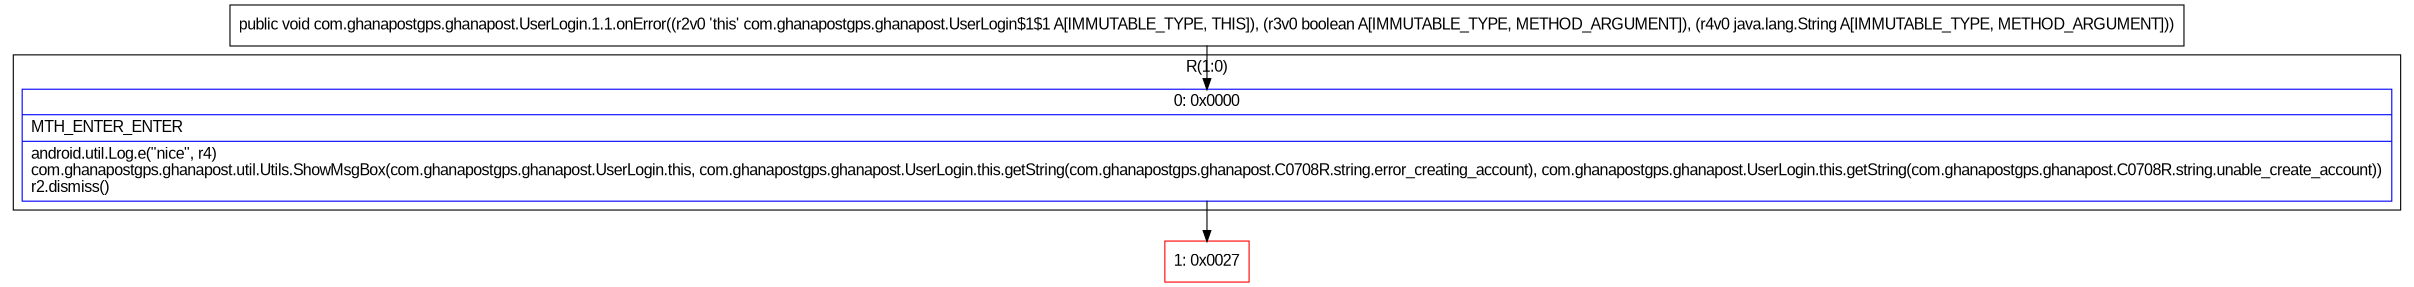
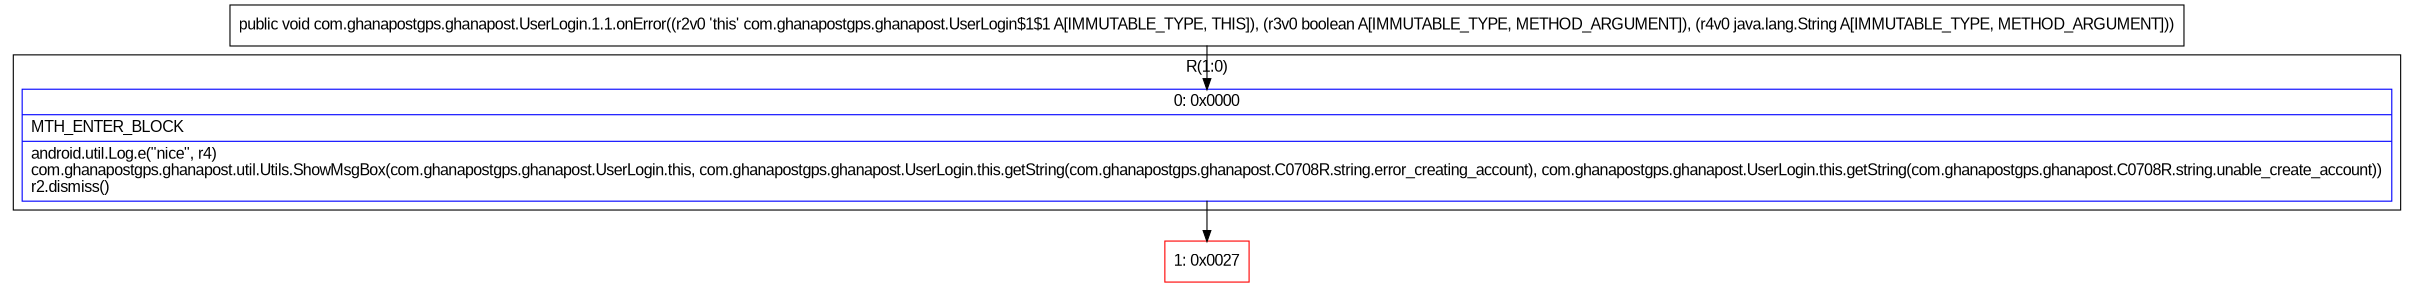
node "0: 0x0000": text "MTH_ENTER_ENTER" -> "MTH_ENTER_BLOCK"
